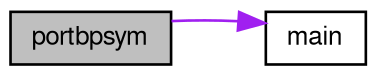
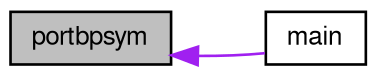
edge "portbpsym" -> "main": reversed
